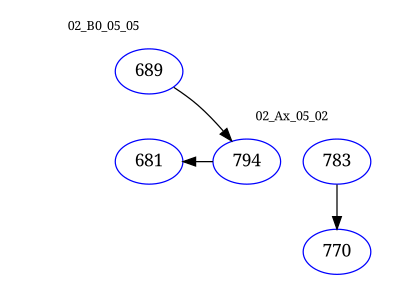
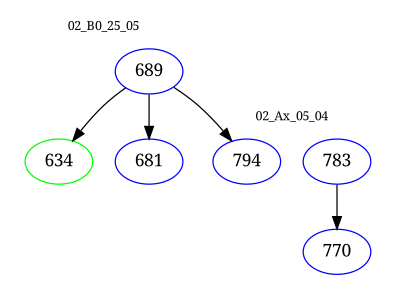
cluster "02_B0_05_05": label "02_B0_05_05" -> "02_B0_25_05"
cluster "02_Ax_05_02": label "02_Ax_05_02" -> "02_Ax_05_04"
node "634": added
edge "794" -> "681": now "689" -> "681"
